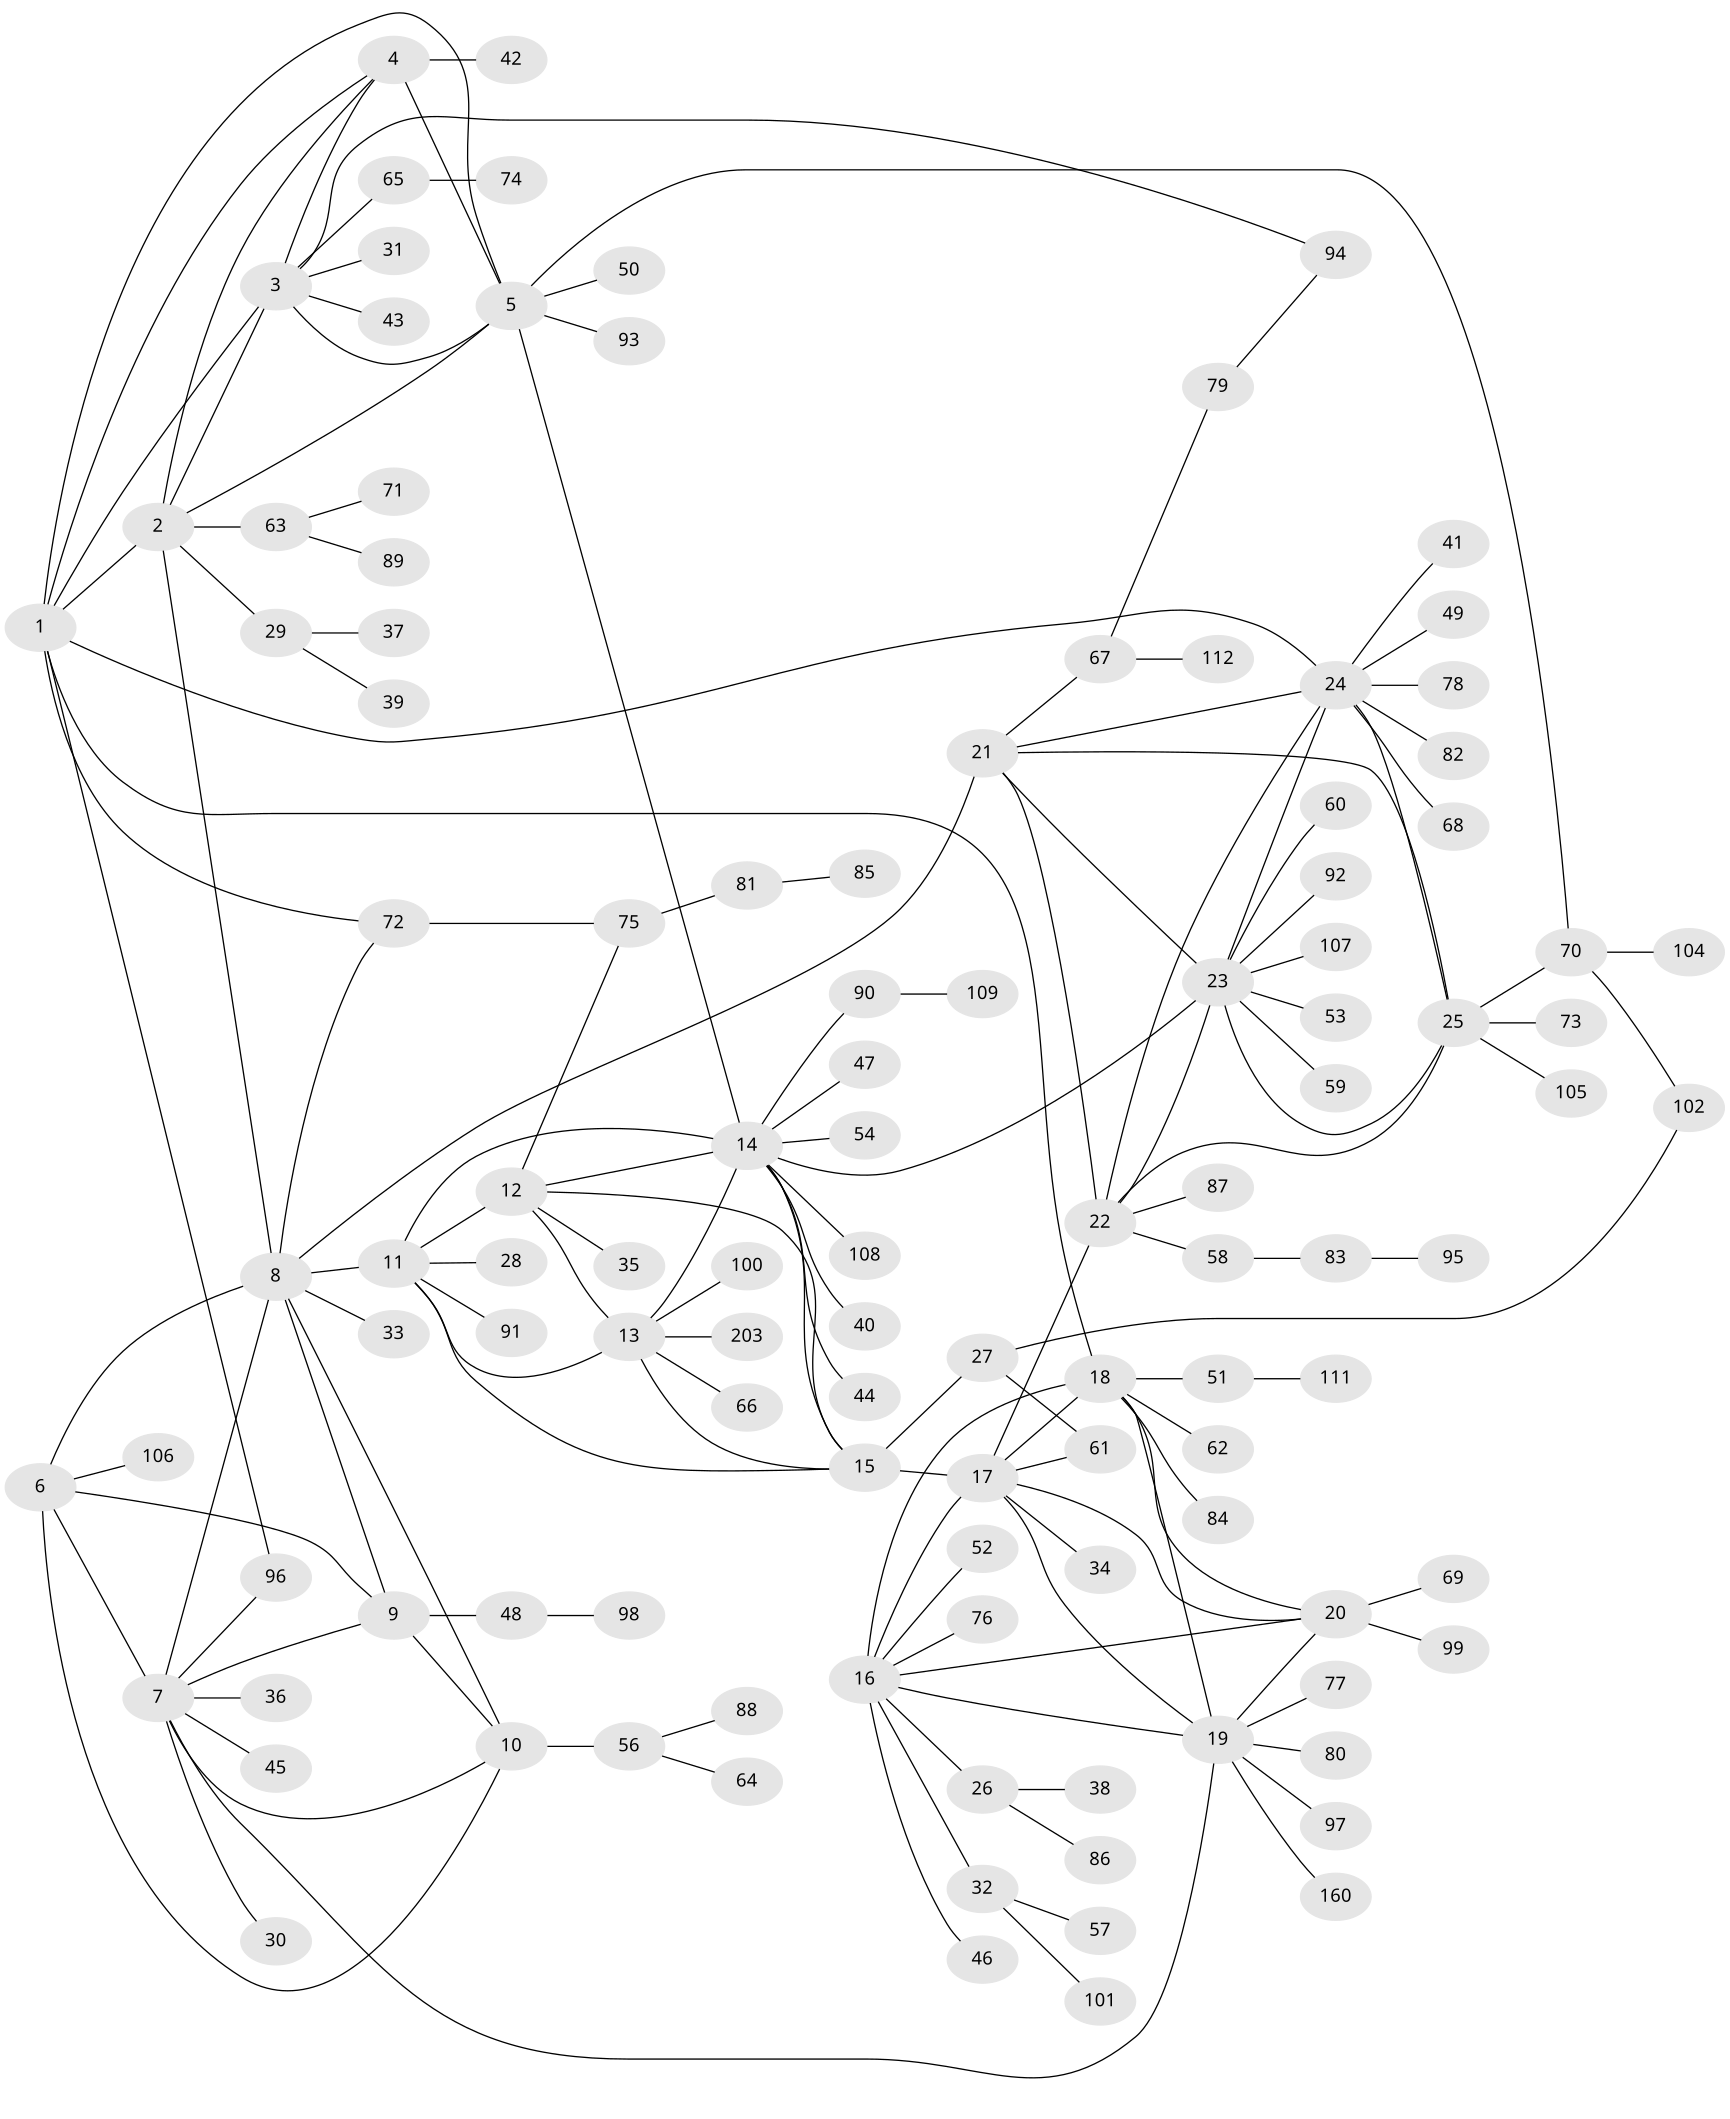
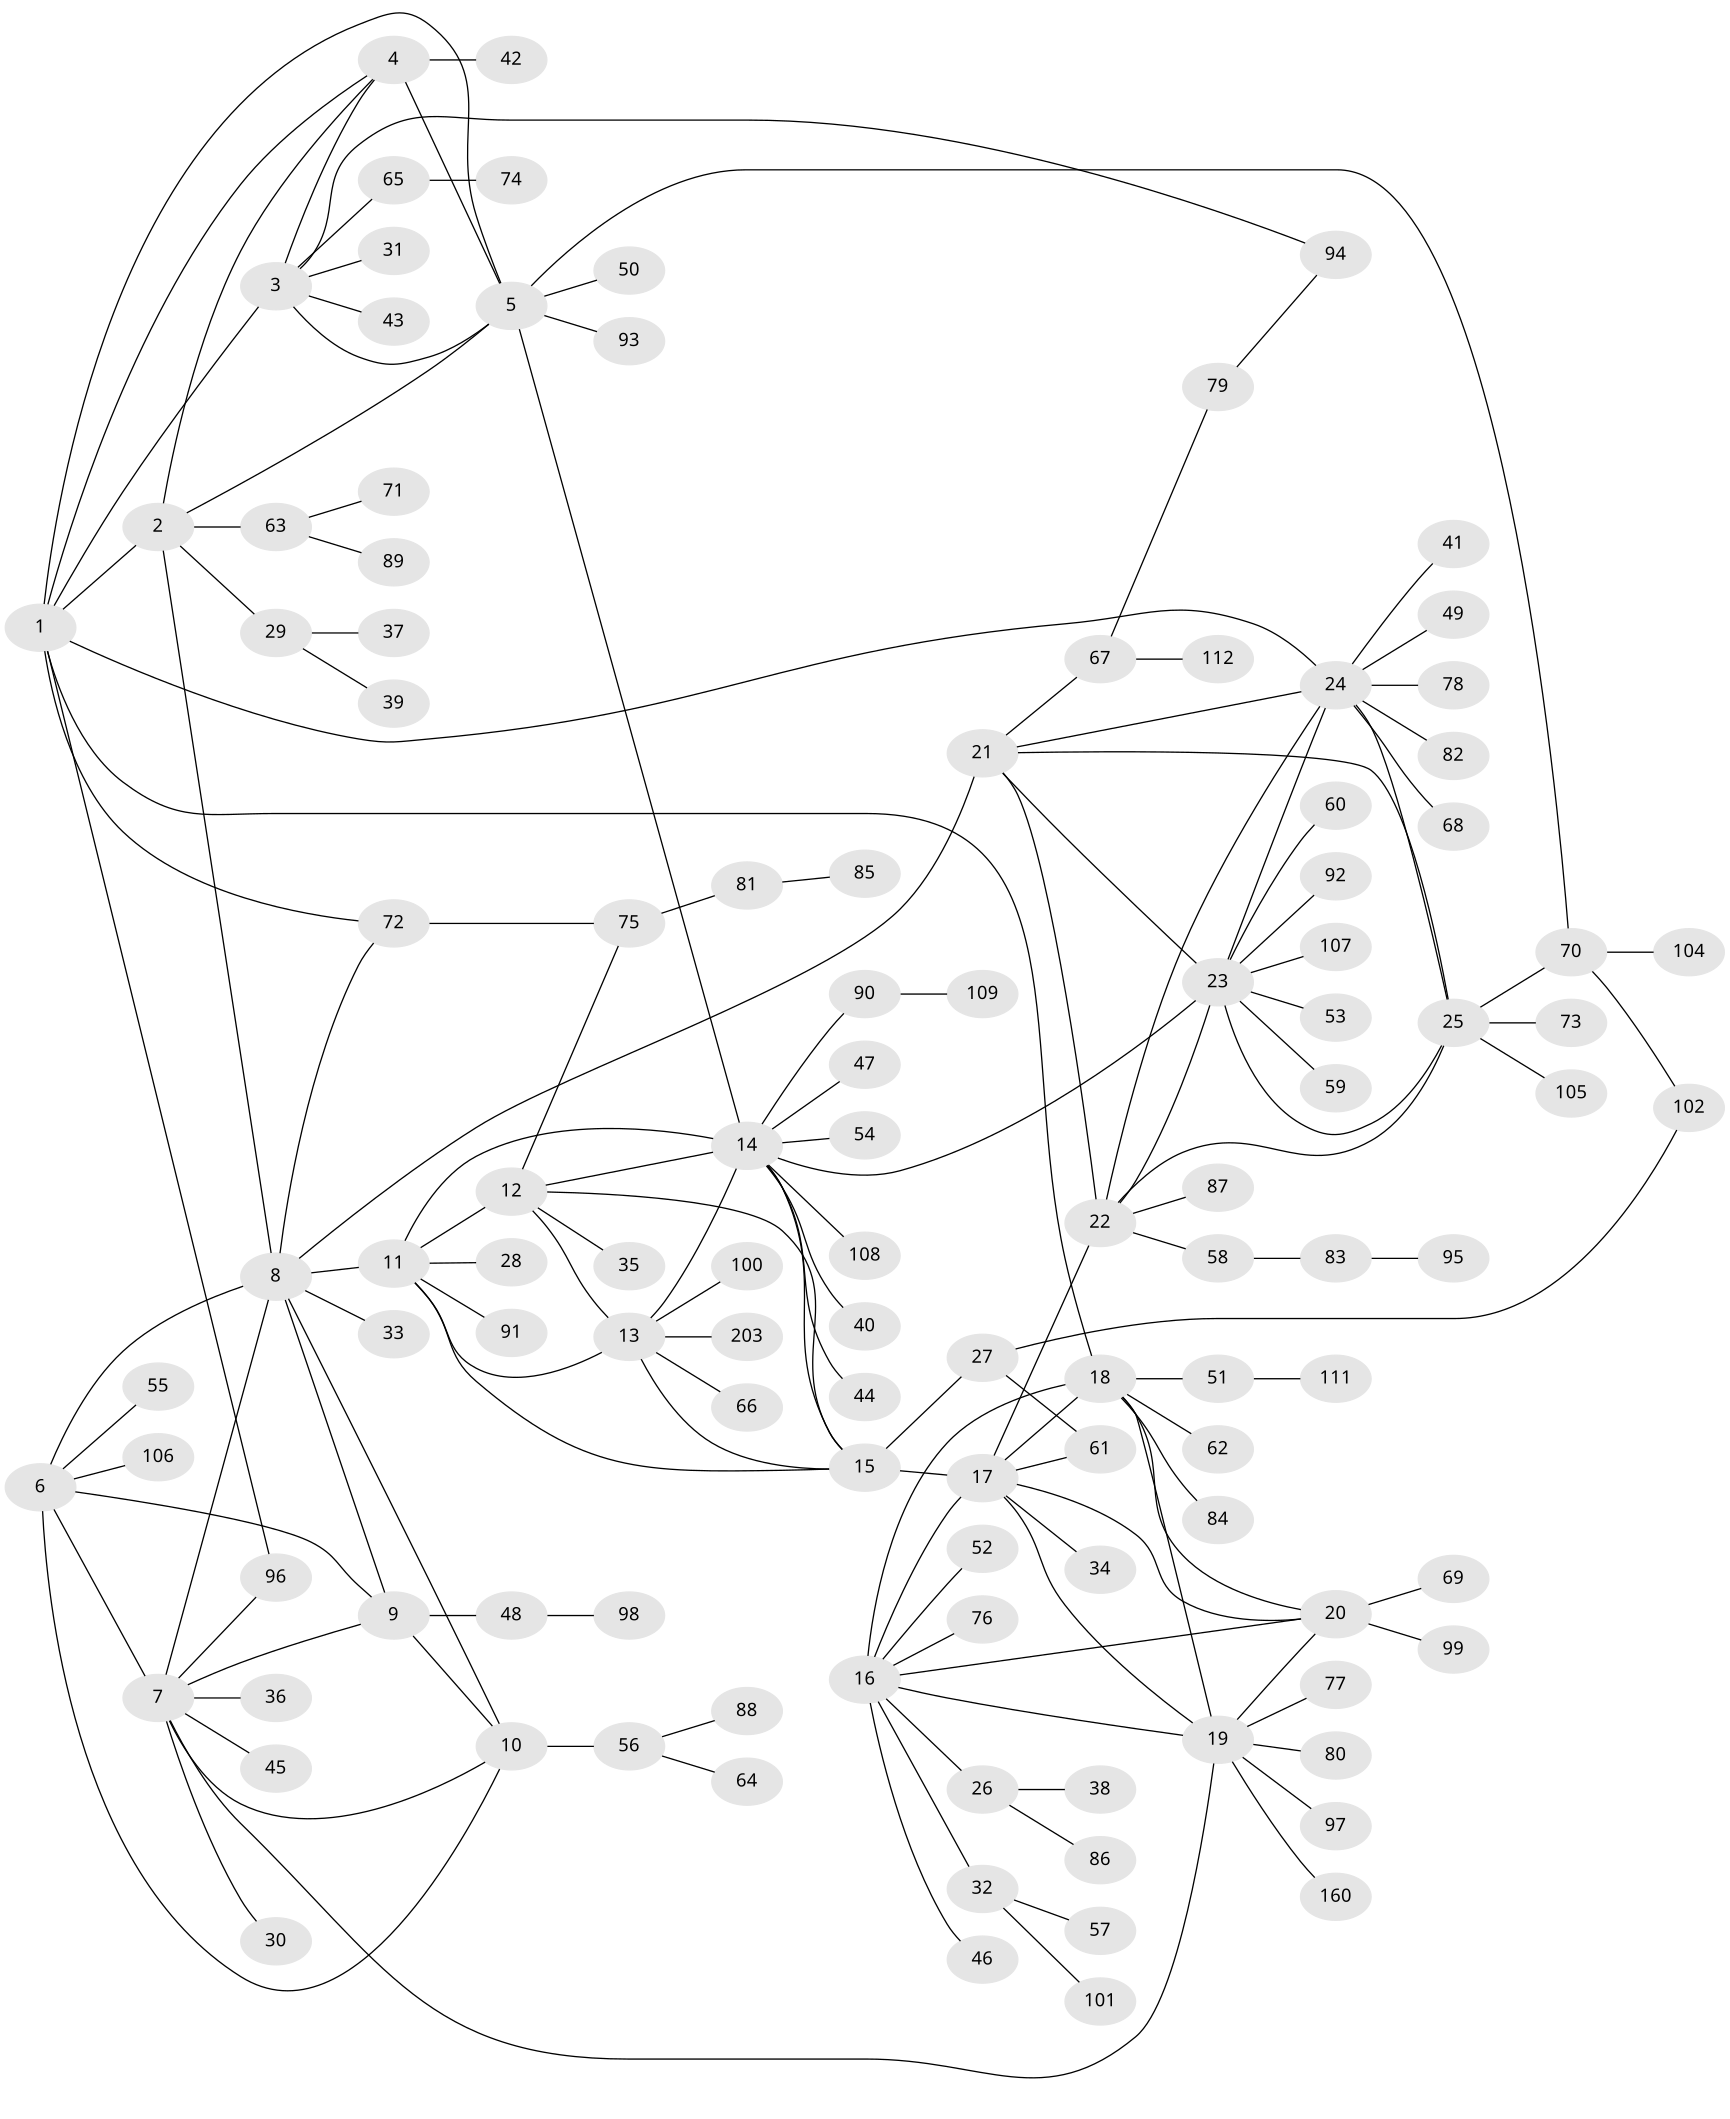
edge "3" -- "2": removed
node "55": added
